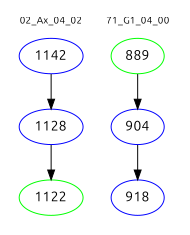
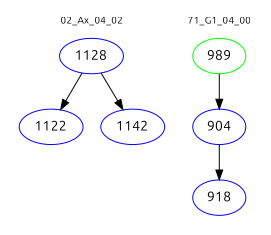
node "889": label "889" -> "989"
edge "1142" -> "1128": reversed
node "1122": color green -> blue
